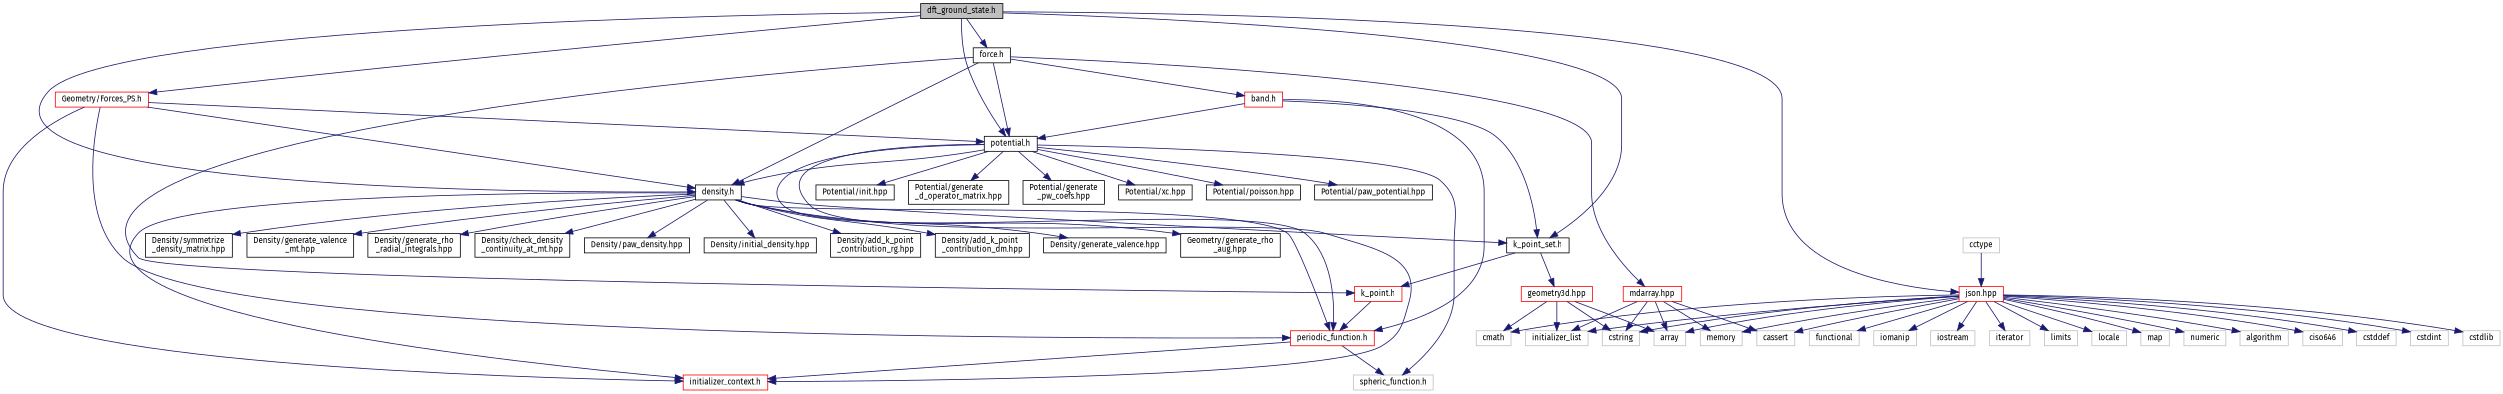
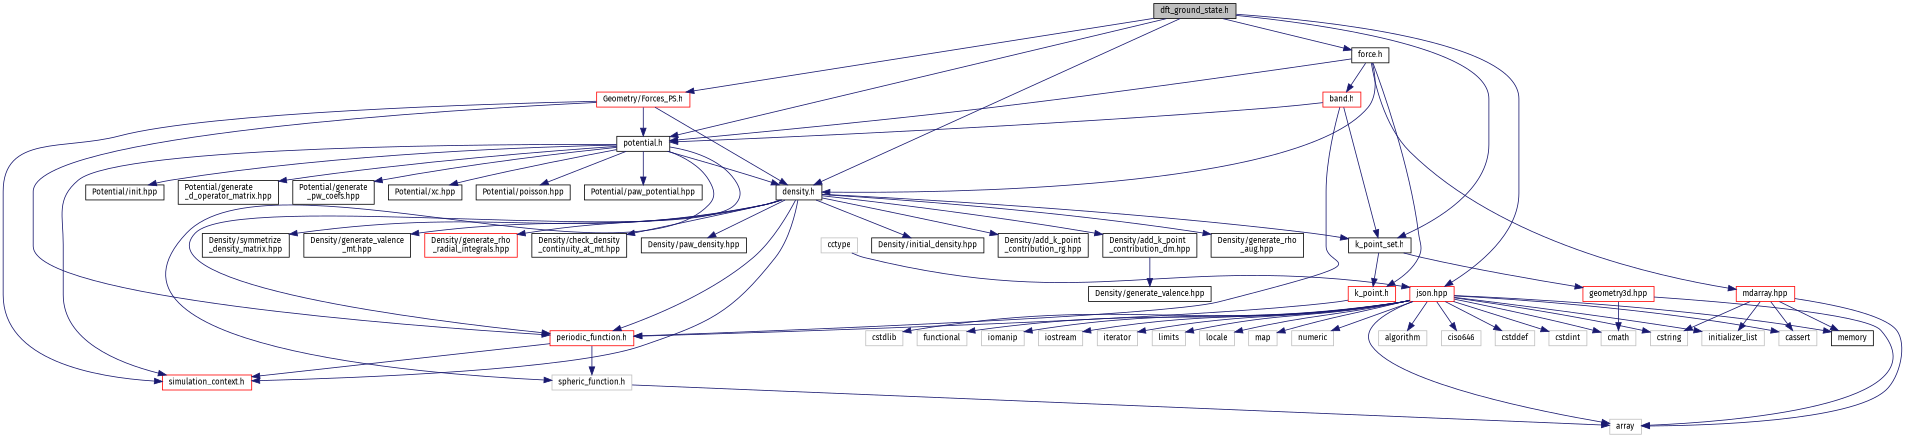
edge "density.h" -> "Density/generate_valence.hpp": now "Density/add_k_point _contribution_dm.hpp" -> "Density/generate_valence.hpp"
node "Density/generate_rho _radial_integrals.hpp": color black -> red
node "Geometry/generate_rho _aug.hpp": label "Geometry/generate_rho _aug.hpp" -> "Density/generate_rho _aug.hpp"
edge "geometry3d.hpp" -> "initializer_list": removed
edge "geometry3d.hpp" -> "cstring": removed
node "memory": color grey75 -> black
node "initializer_context.h": label "initializer_context.h" -> "simulation_context.h"
edge "spheric_function.h" -> "array": added
